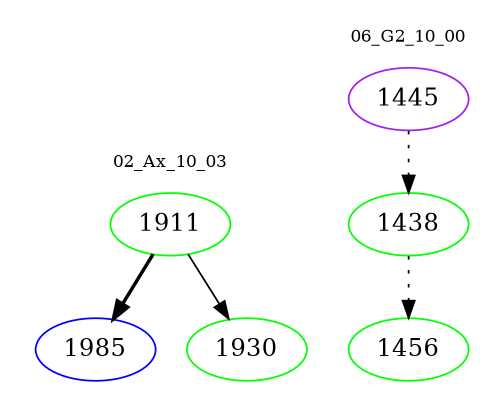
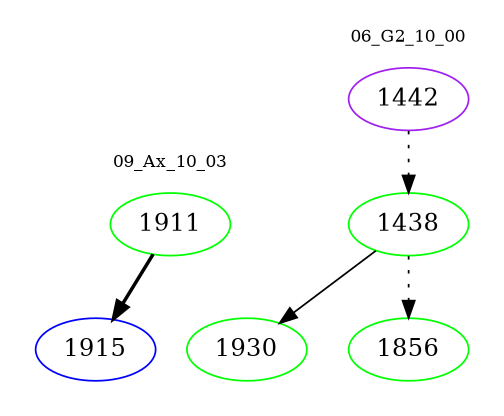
node "1445": label "1445" -> "1442"
cluster "02_Ax_10_03": label "02_Ax_10_03" -> "09_Ax_10_03"
edge "1911" -> "1930": now "1438" -> "1930"
node "1985": label "1985" -> "1915"
node "1456": label "1456" -> "1856"
